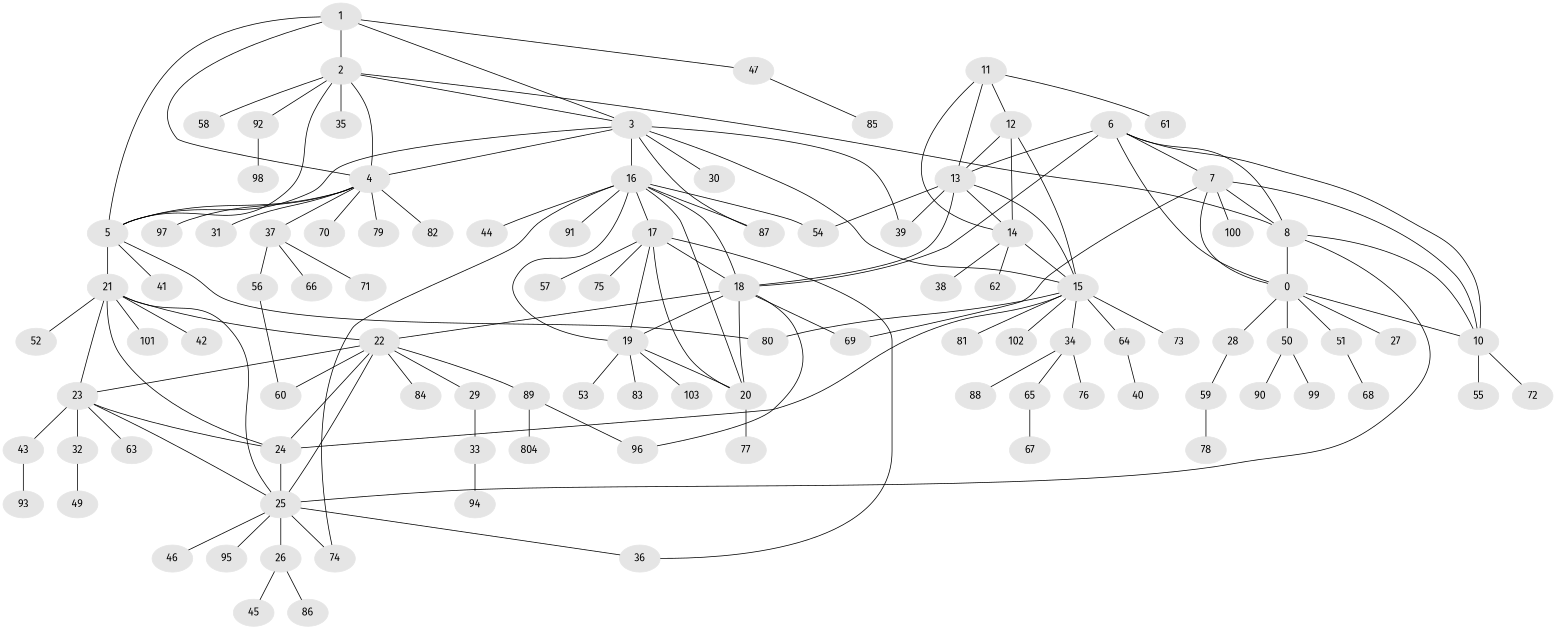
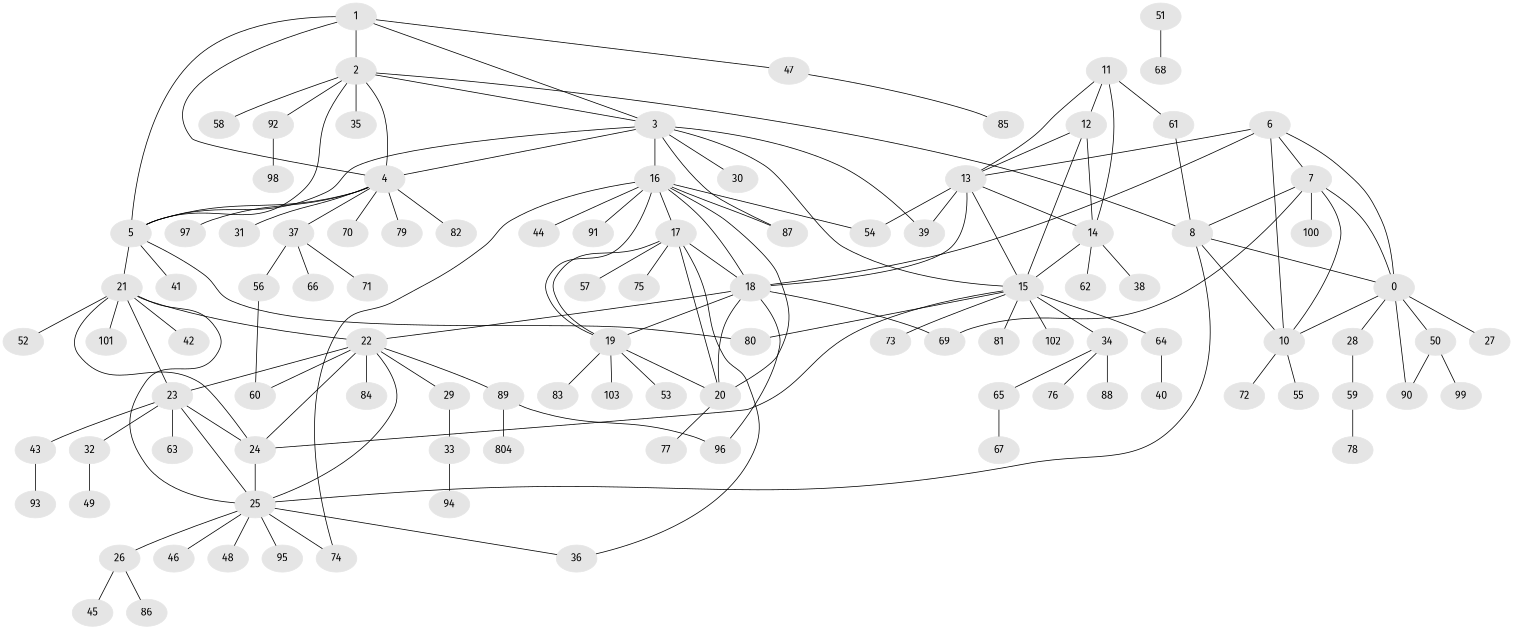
edge "6" -- "8": now "61" -- "8"
edge "0" -- "51": now "0" -- "90"
node "48": added
